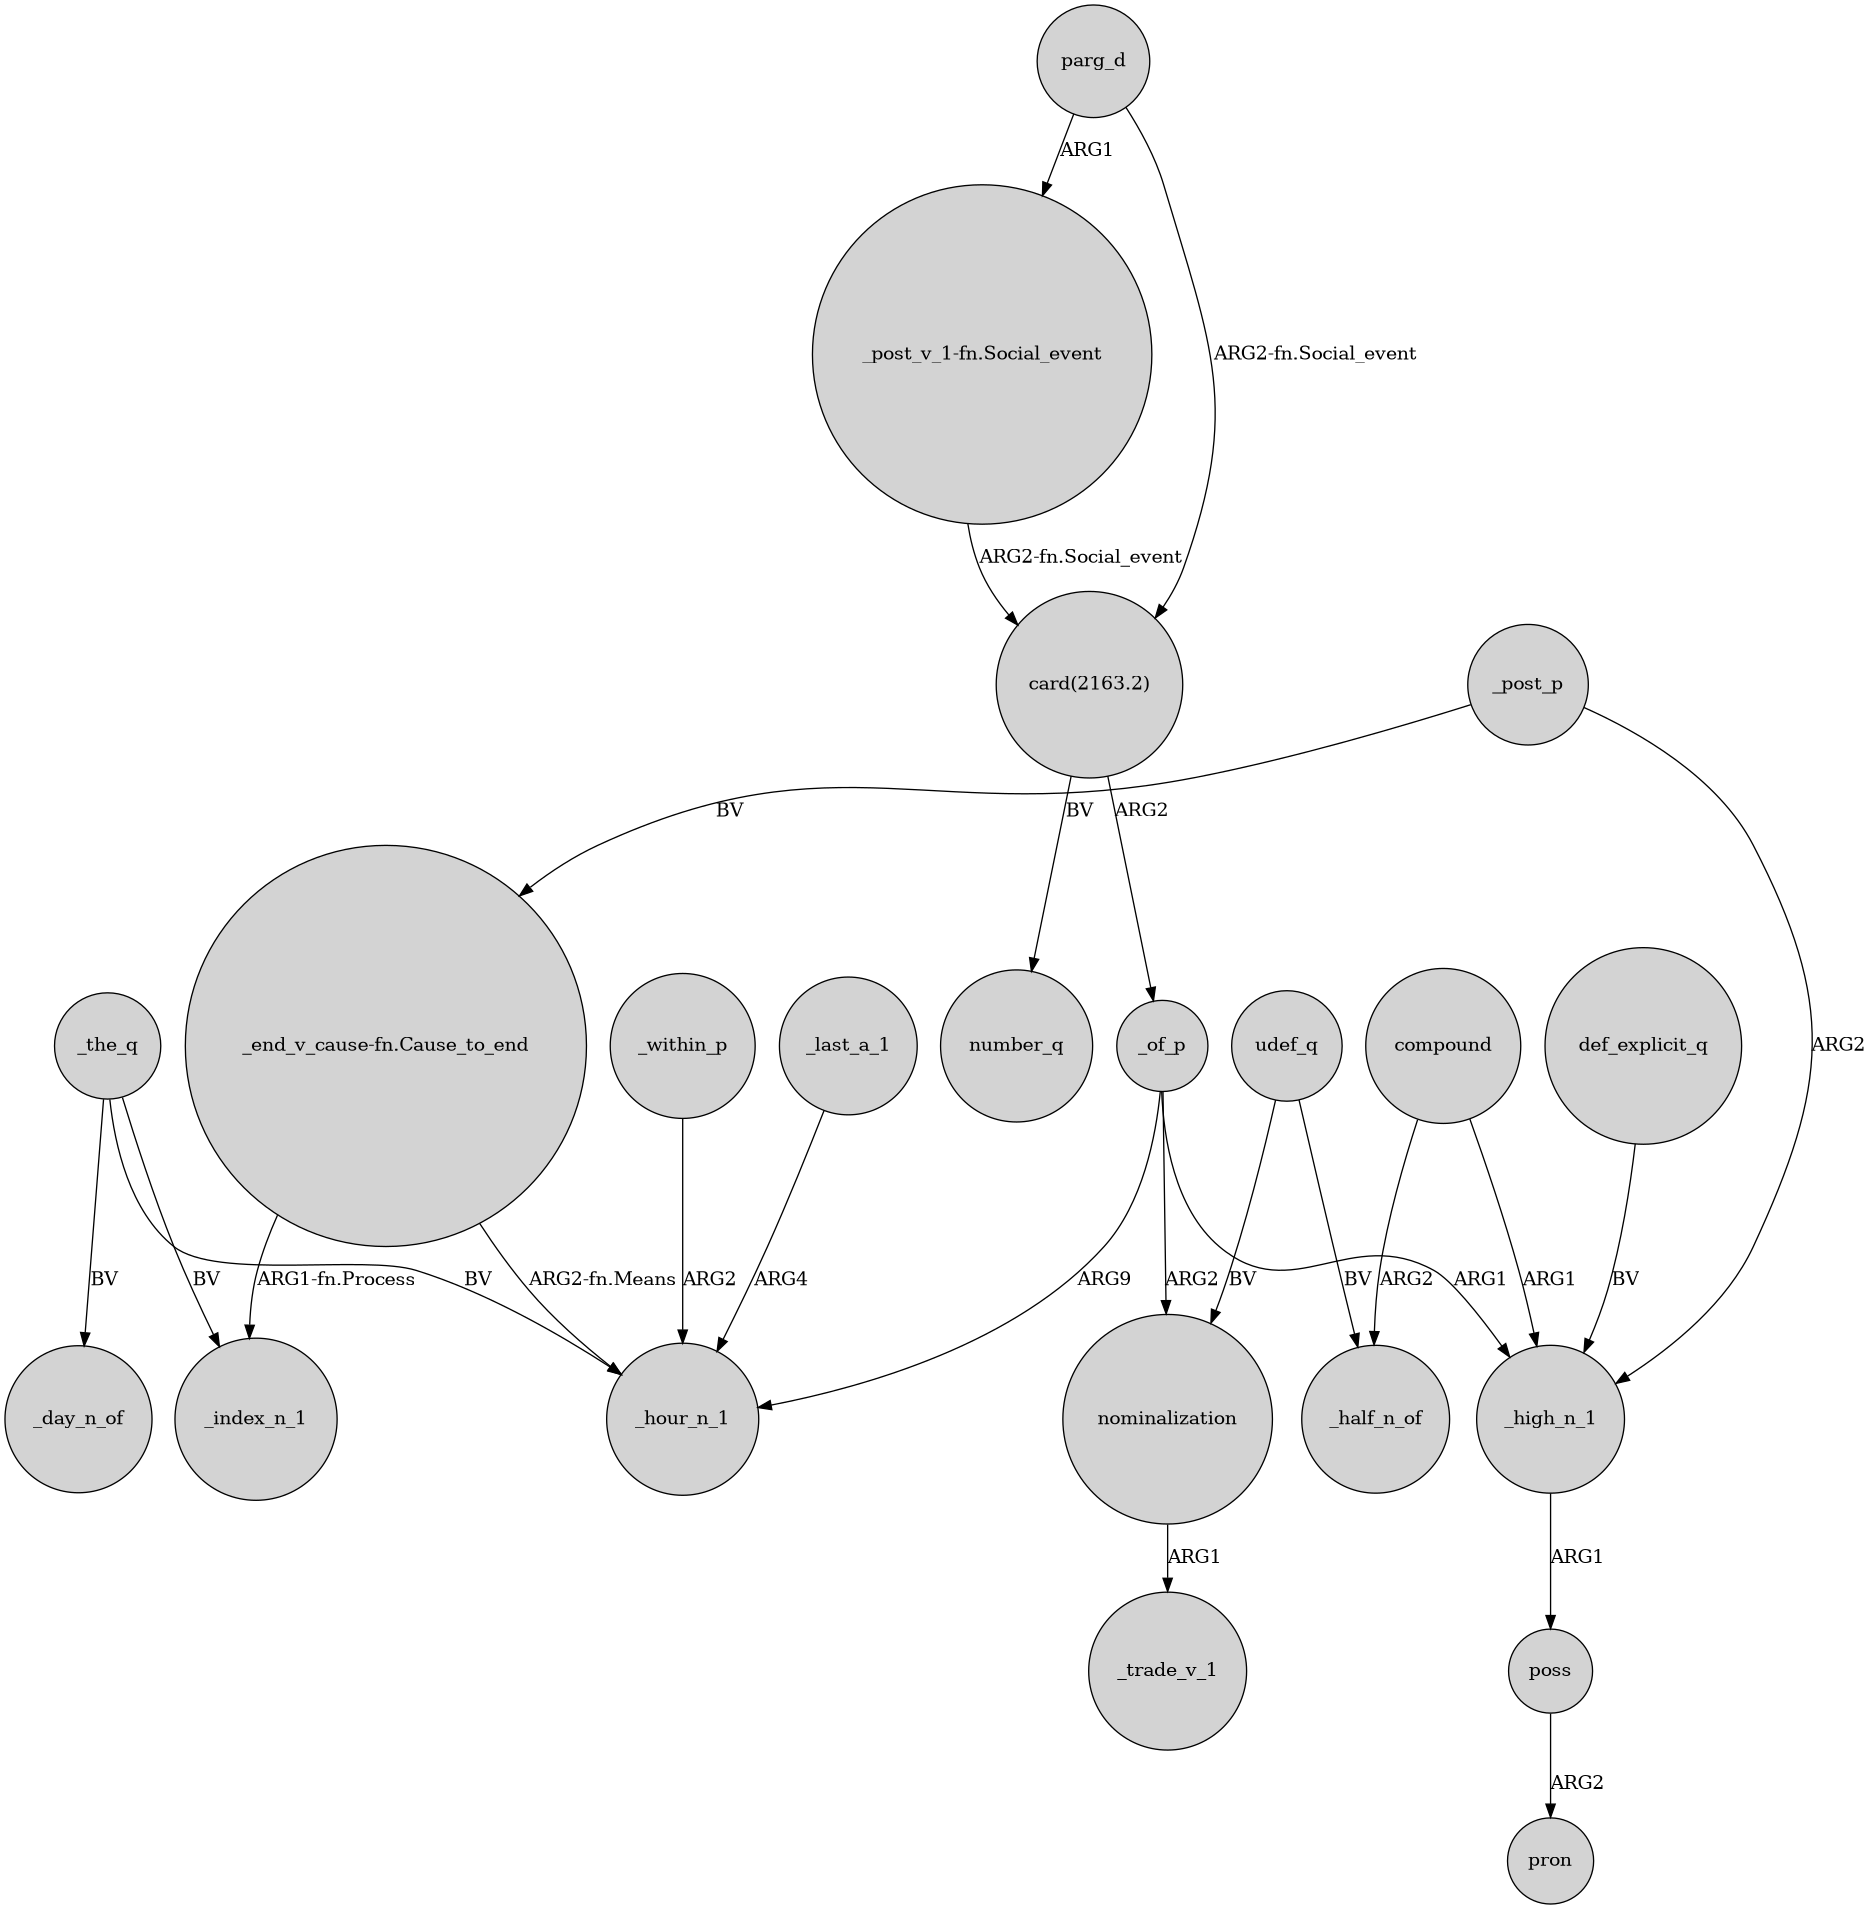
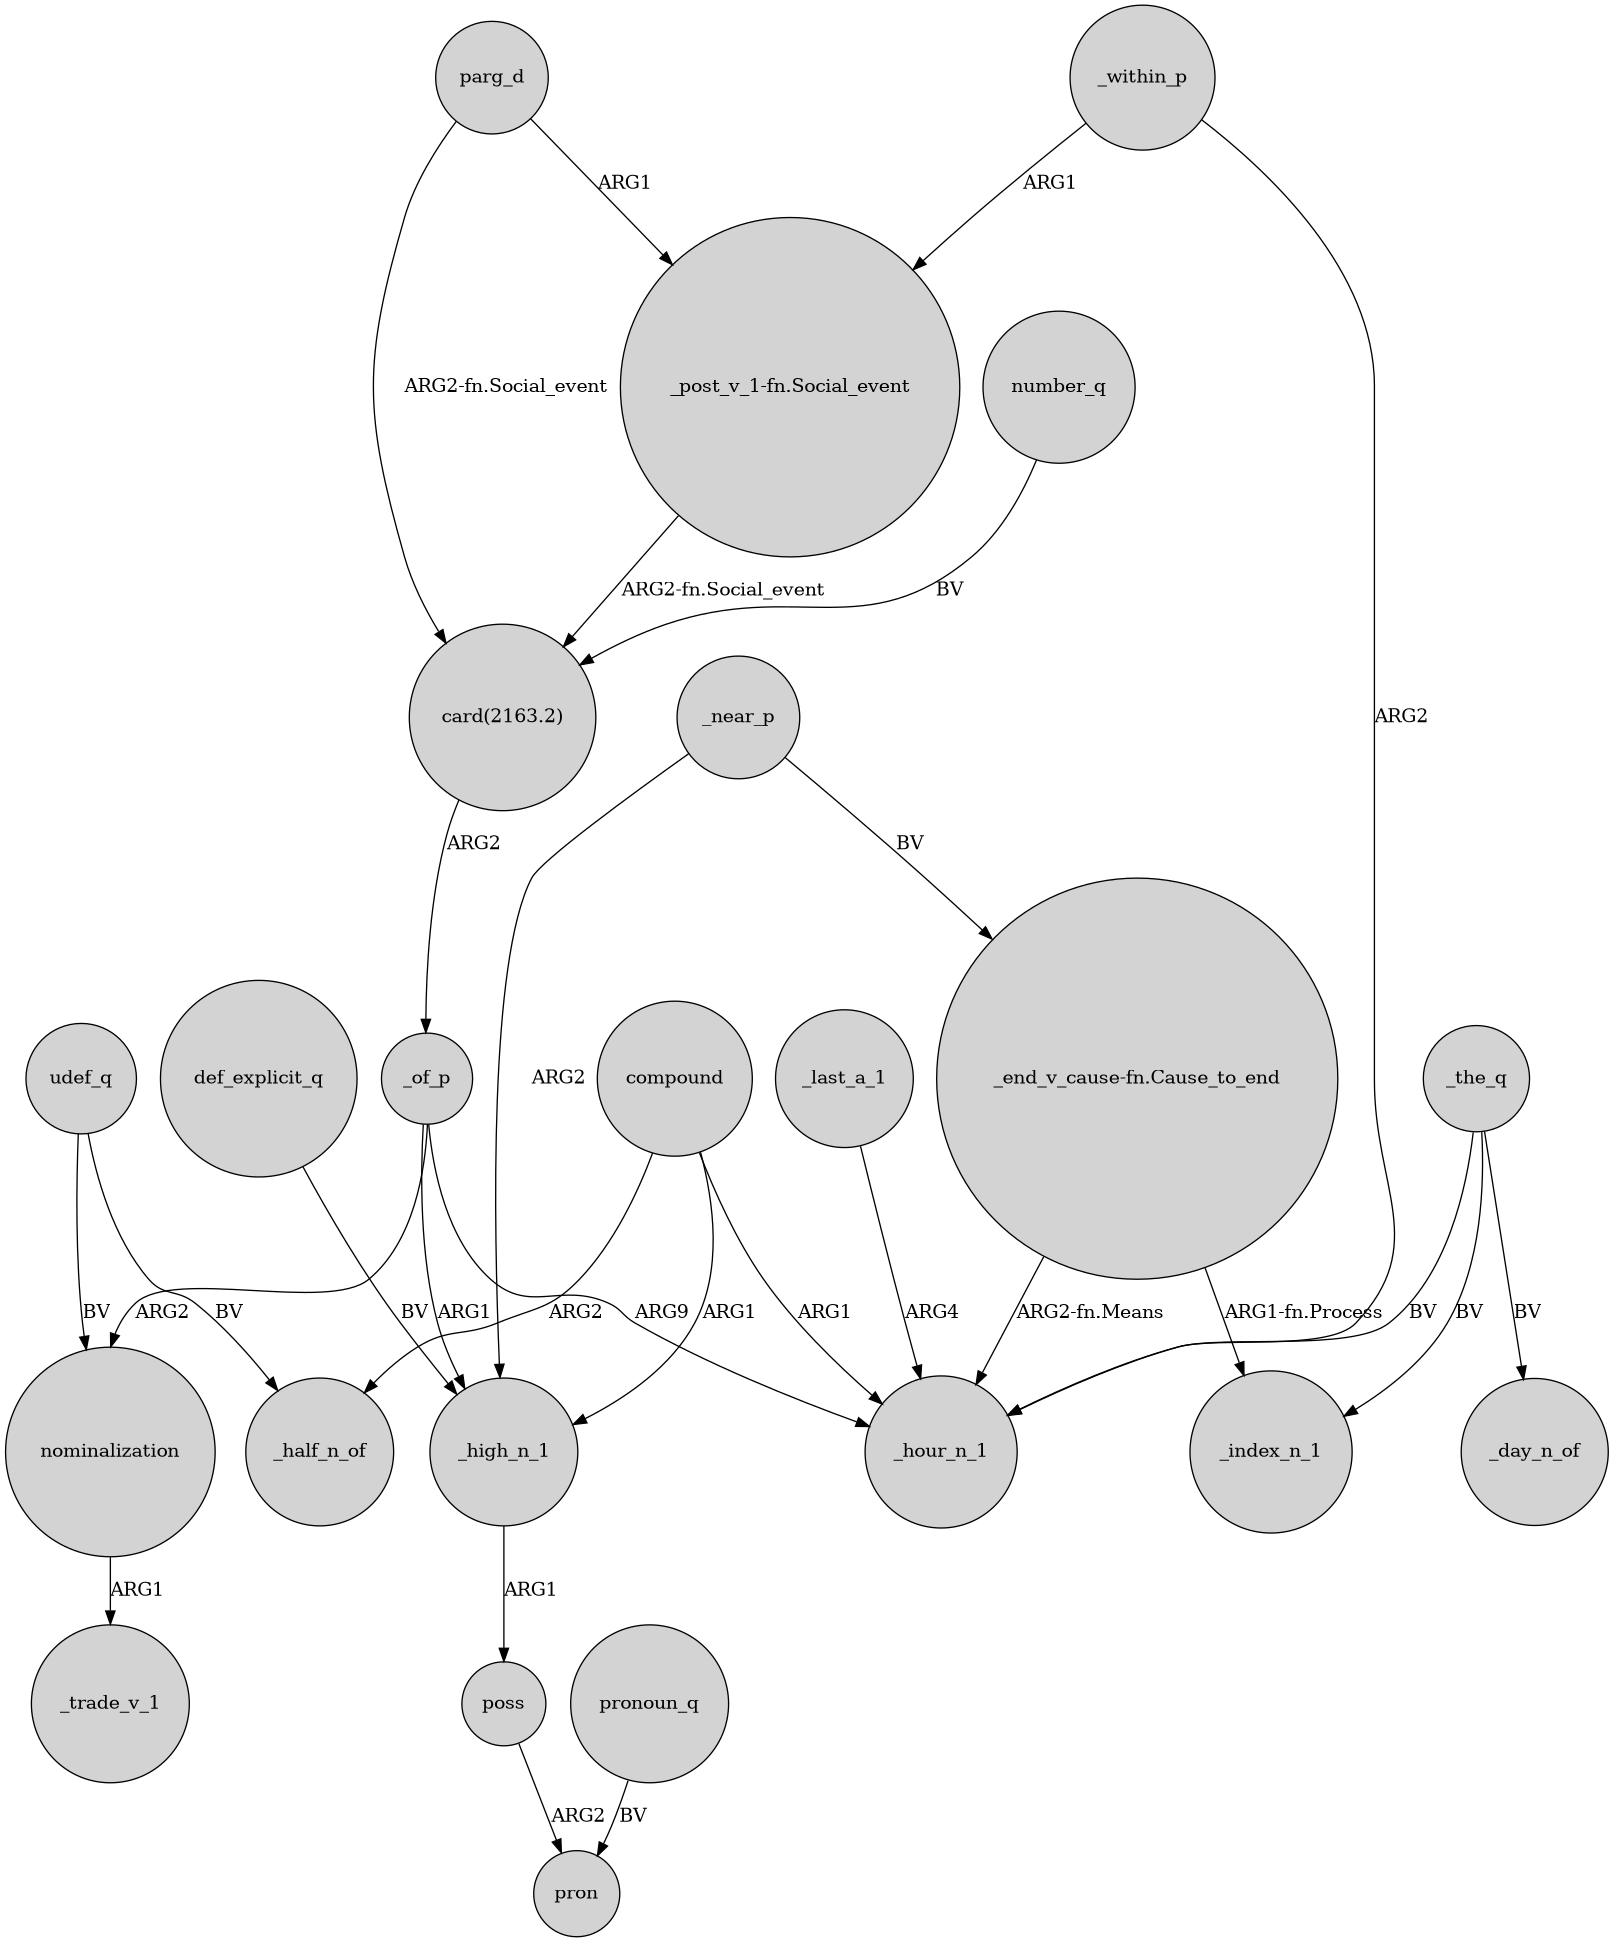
edge "_within_p" -> "_post_v_1-fn.Social_event": added, label "ARG1"
node "_post_p": label "_post_p" -> "_near_p"
edge "card(2163.2)" -> "number_q": reversed
edge "compound" -> "_hour_n_1": added, label "ARG1"
node "pronoun_q": added
